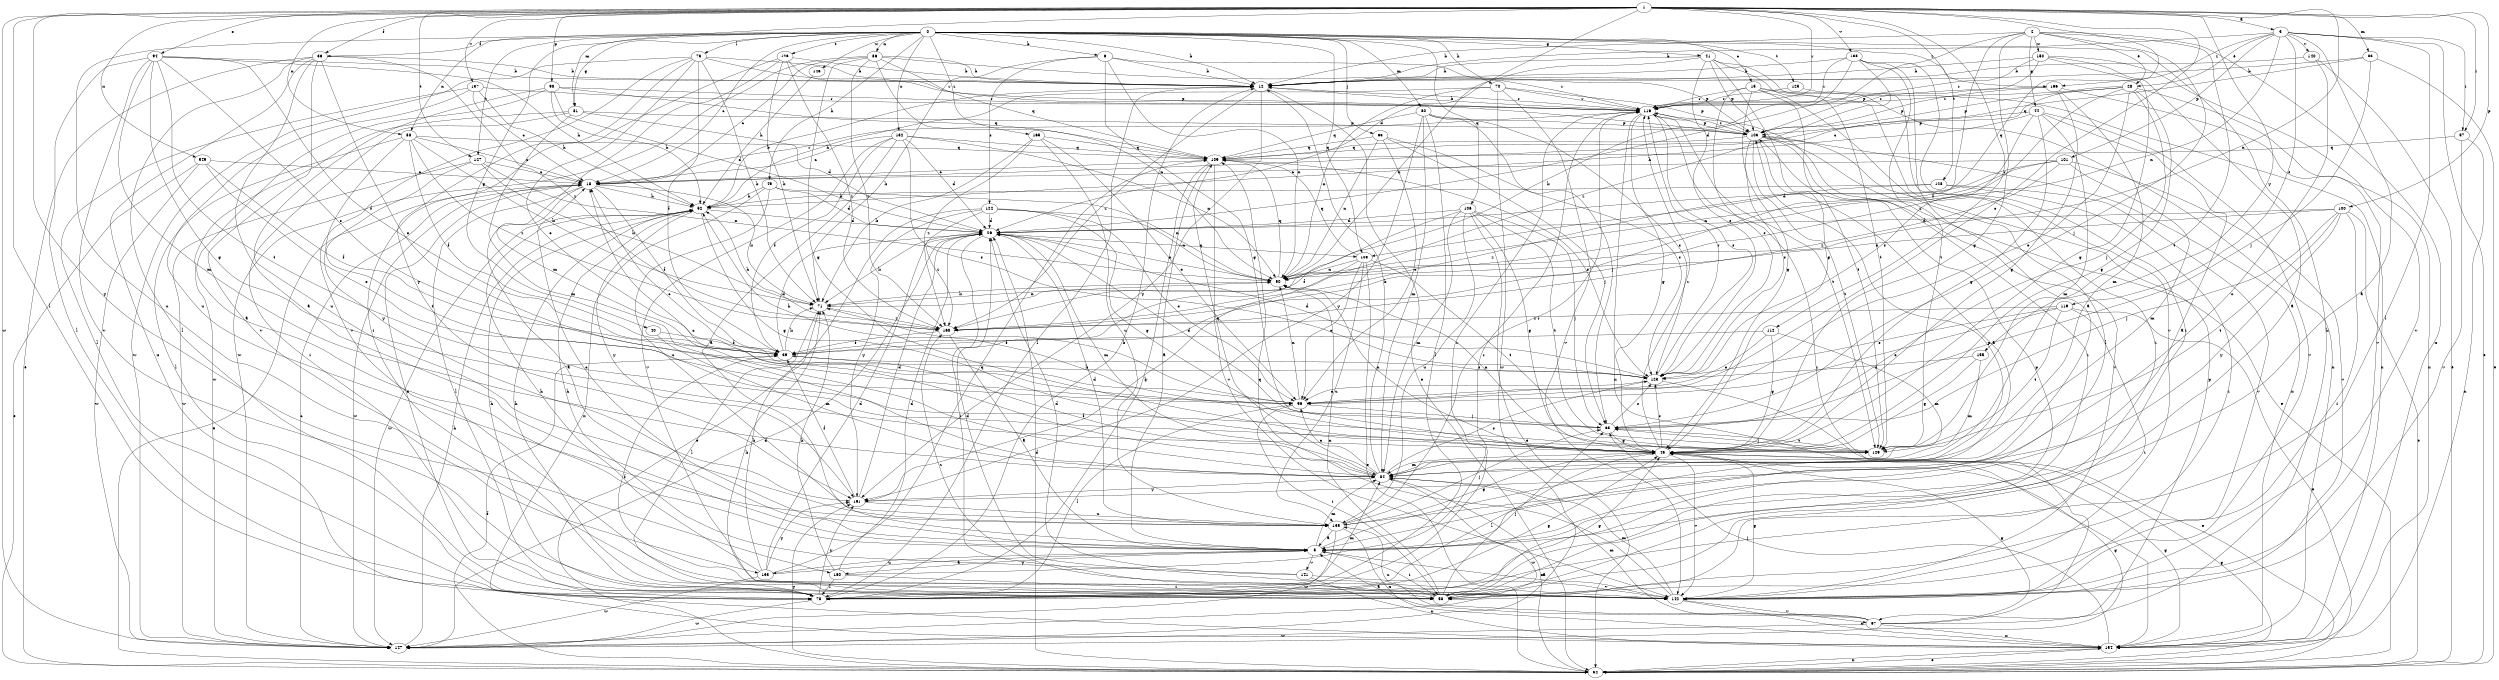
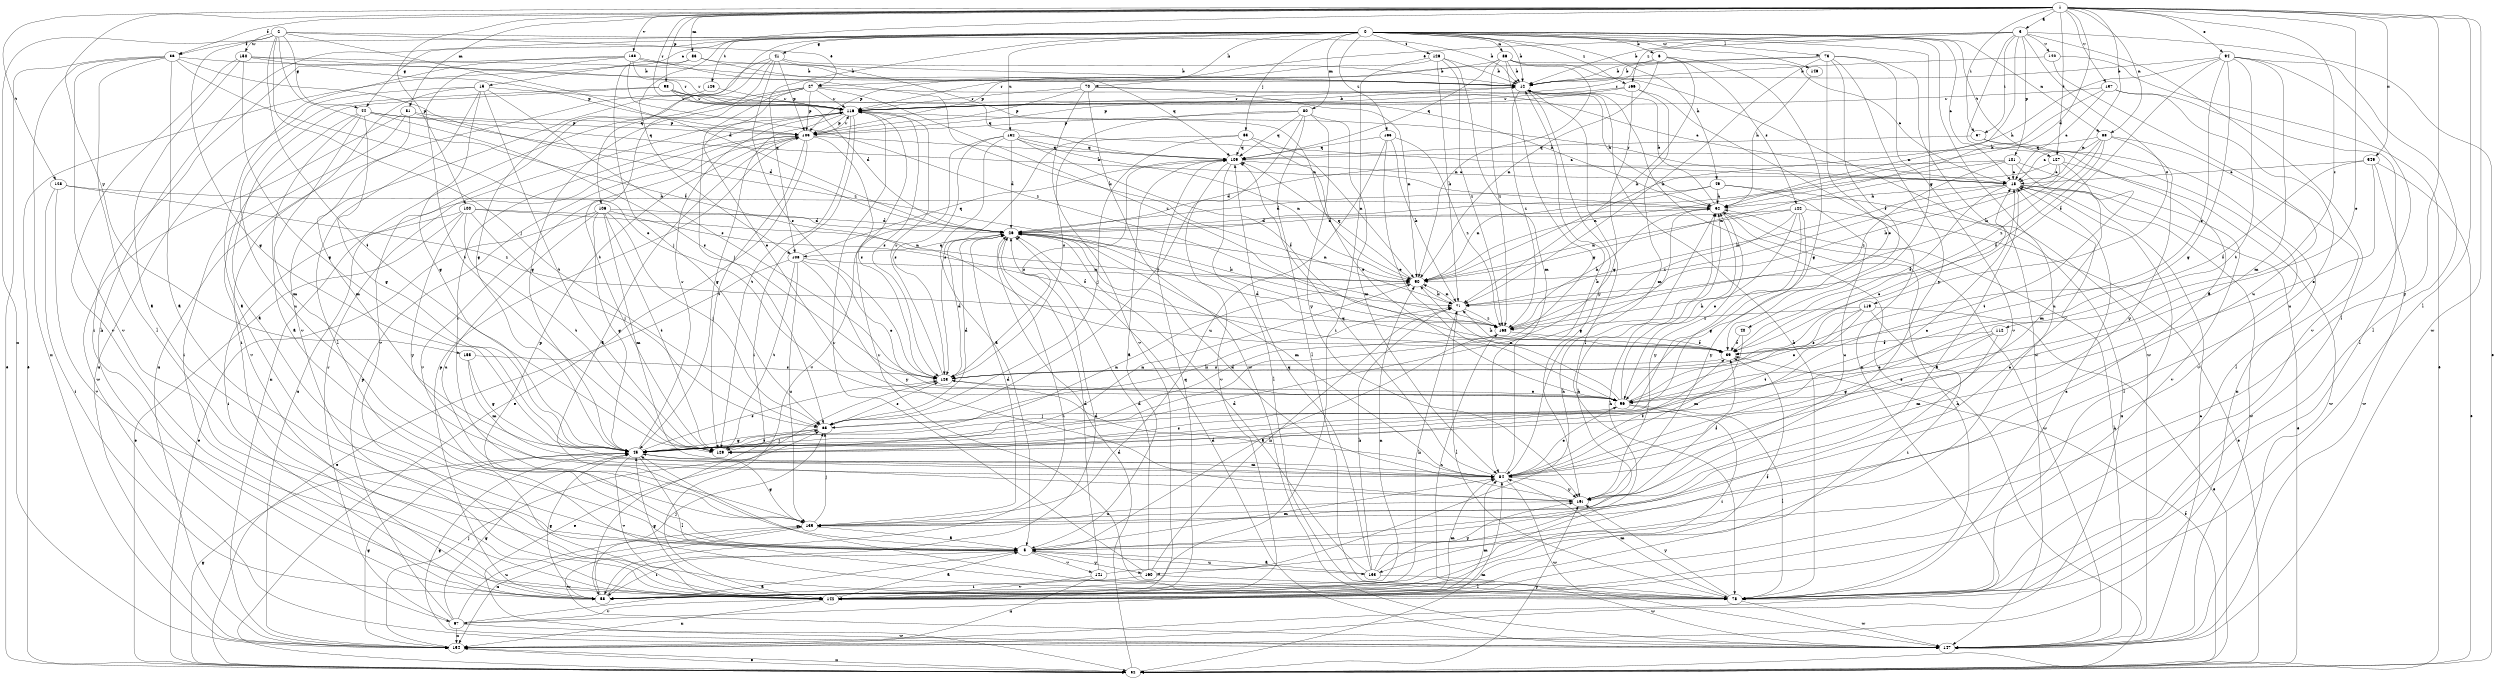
edge "0" -> "81": now "0" -> "44"
node "28": label "28" -> "27"
